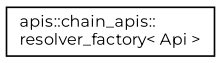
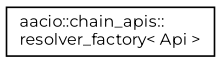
node "apis::chain_apis:: resolver_factory< Api >": label "apis::chain_apis:: resolver_factory< Api >" -> "aacio::chain_apis:: resolver_factory< Api >"
